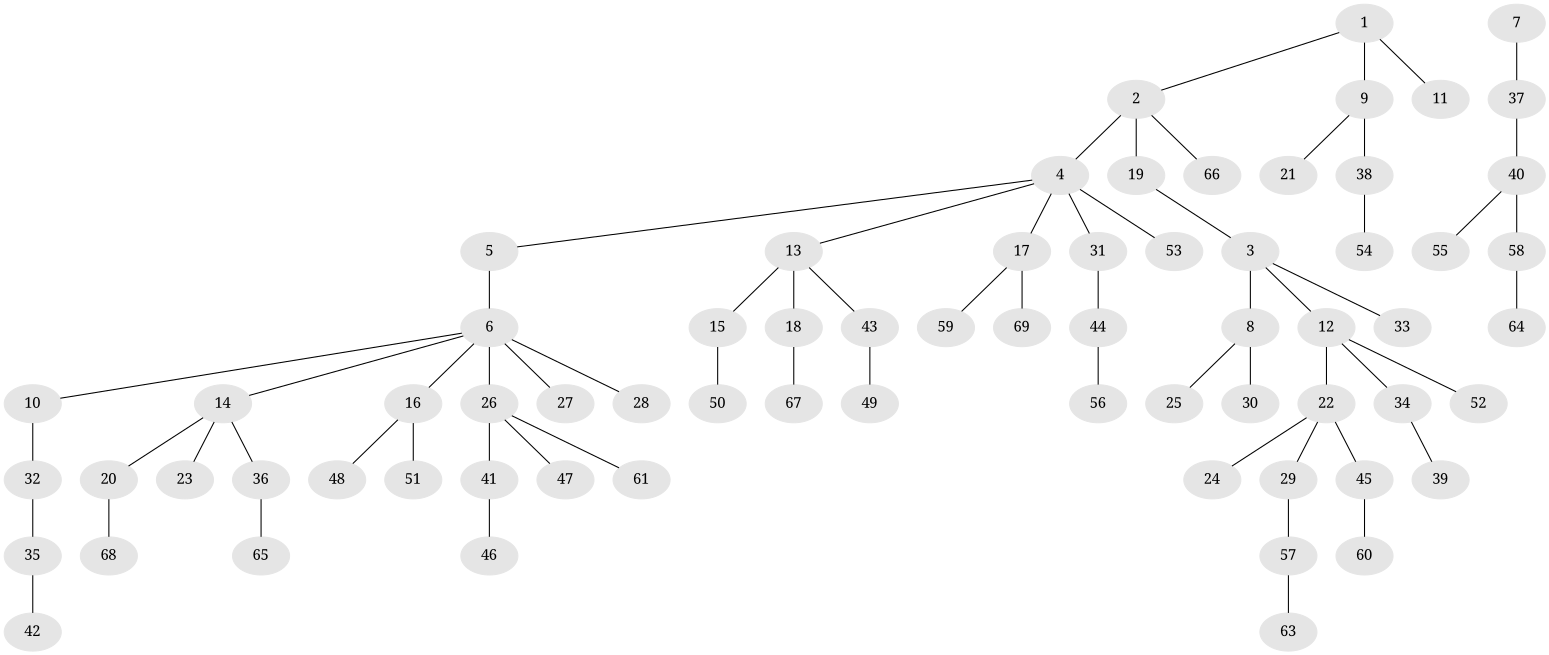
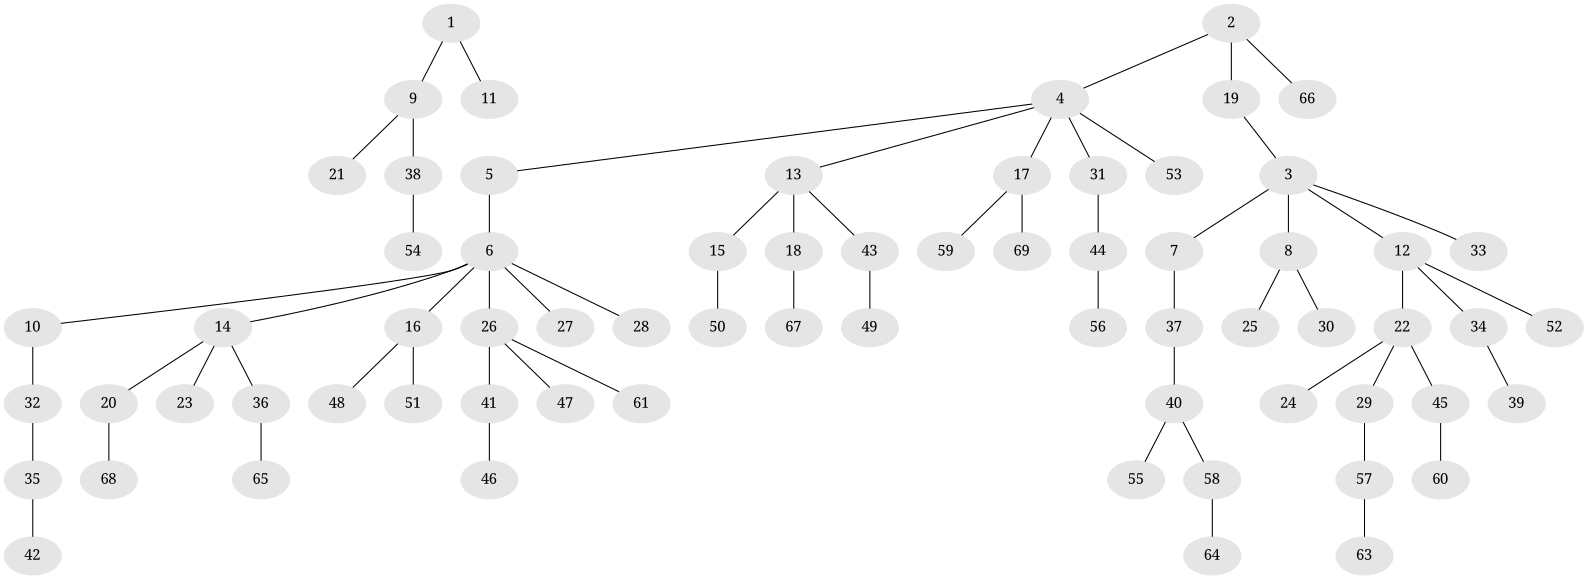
edge "1" -- "2": removed
edge "3" -- "7": added
